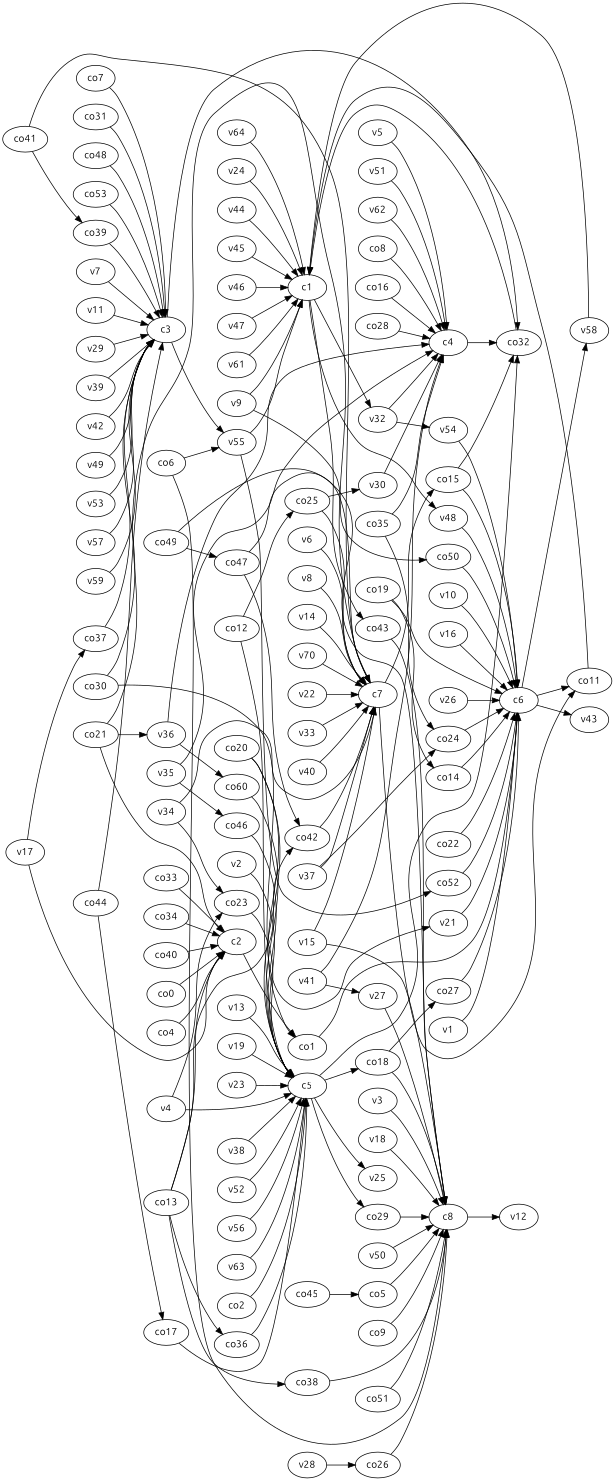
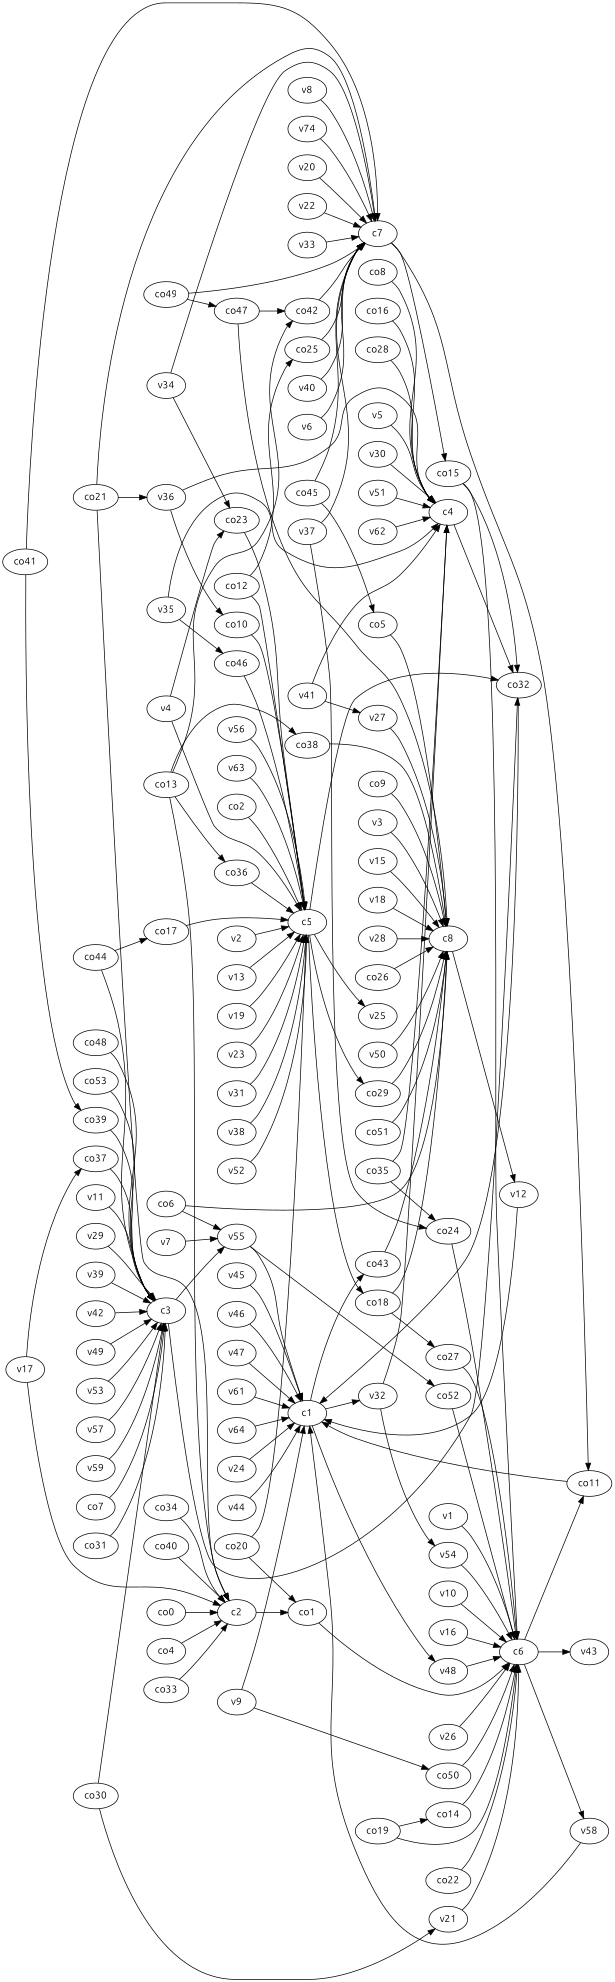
edge "v7" -> "c3": now "v7" -> "v55"
edge "co25" -> "v30": removed
node "v14": label "v14" -> "v74"
node "v70": label "v70" -> "v20"
node "co60": label "co60" -> "co10"
edge "v15" -> "c7": now "co45" -> "c7"
node "v31": added
edge "v12" -> "c1": added
edge "v28" -> "co26": now "v28" -> "c8"
